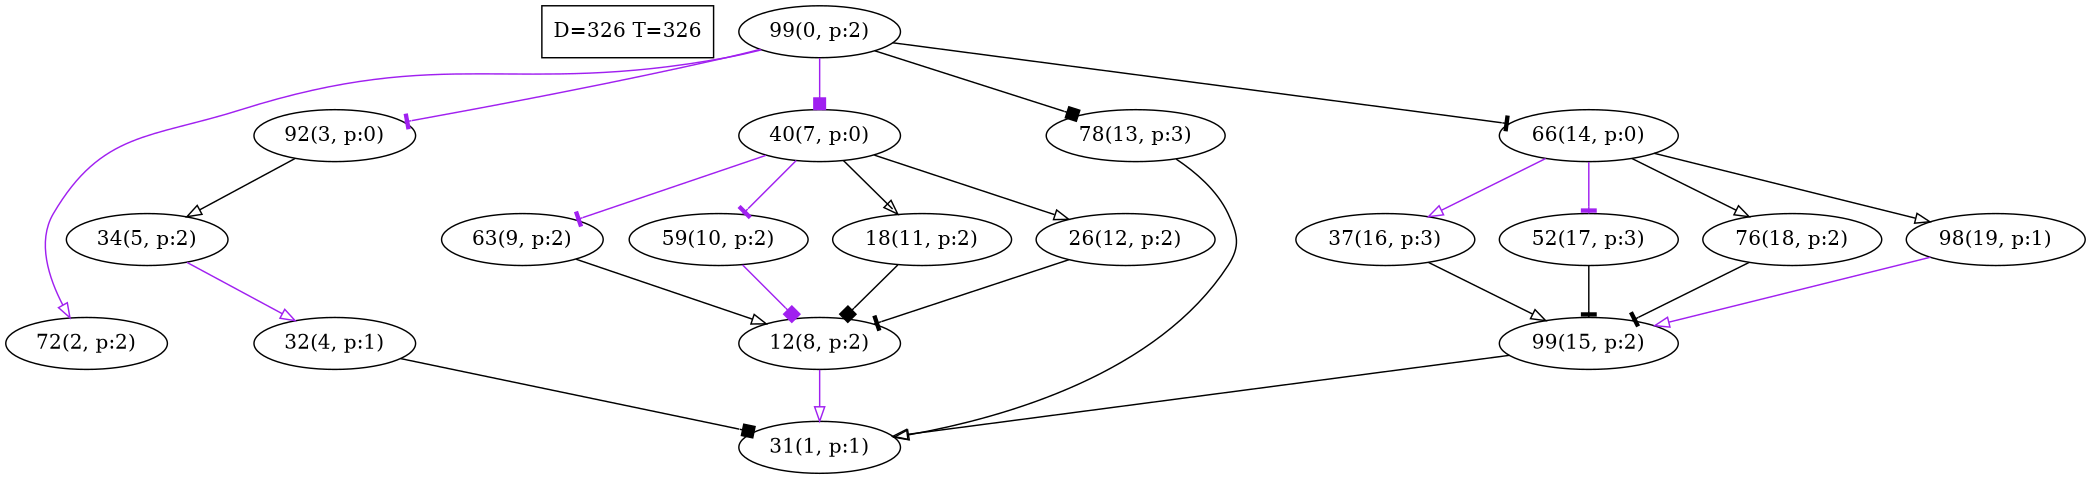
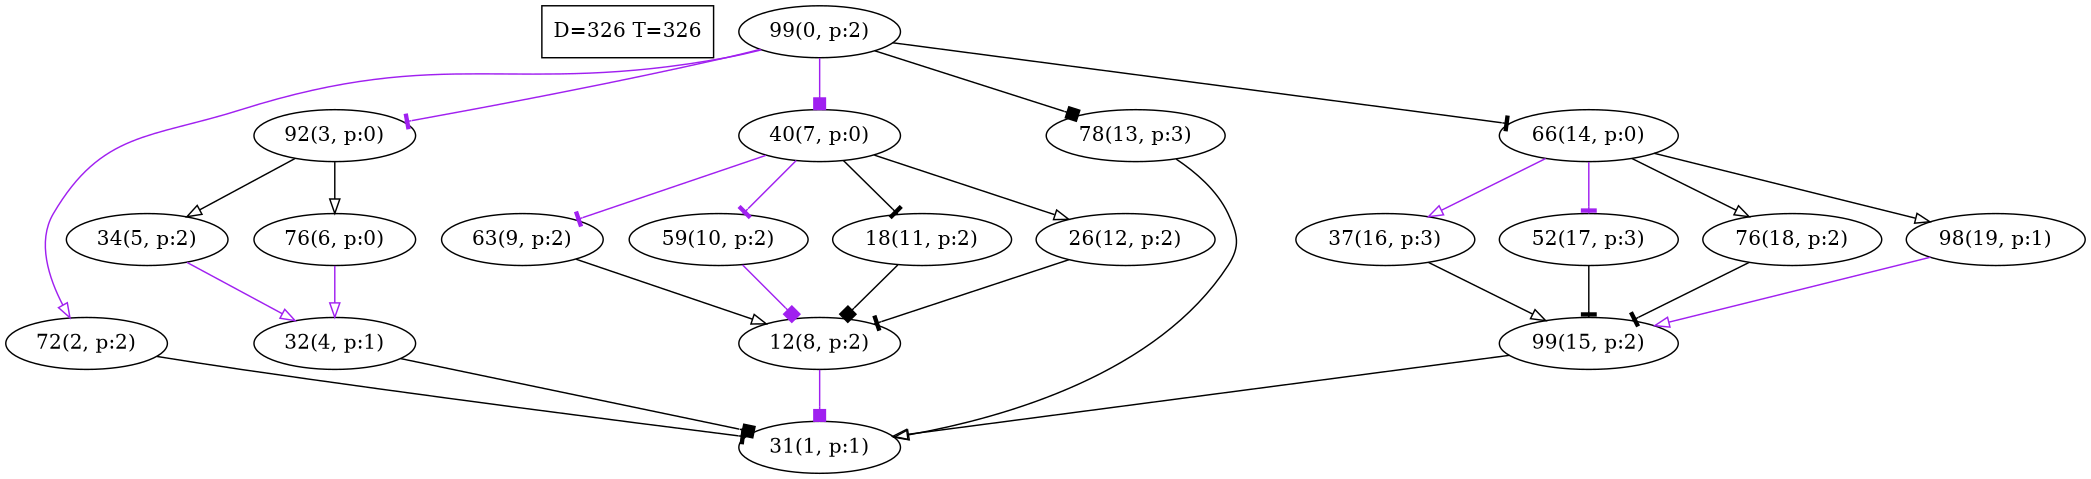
edge "40(7, p:0)" -> "18(11, p:2)": arrowhead onormal -> tee
node "76(6, p:0)": added
edge "12(8, p:2)" -> "31(1, p:1)": arrowhead onormal -> box
edge "72(2, p:2)" -> "31(1, p:1)": added
